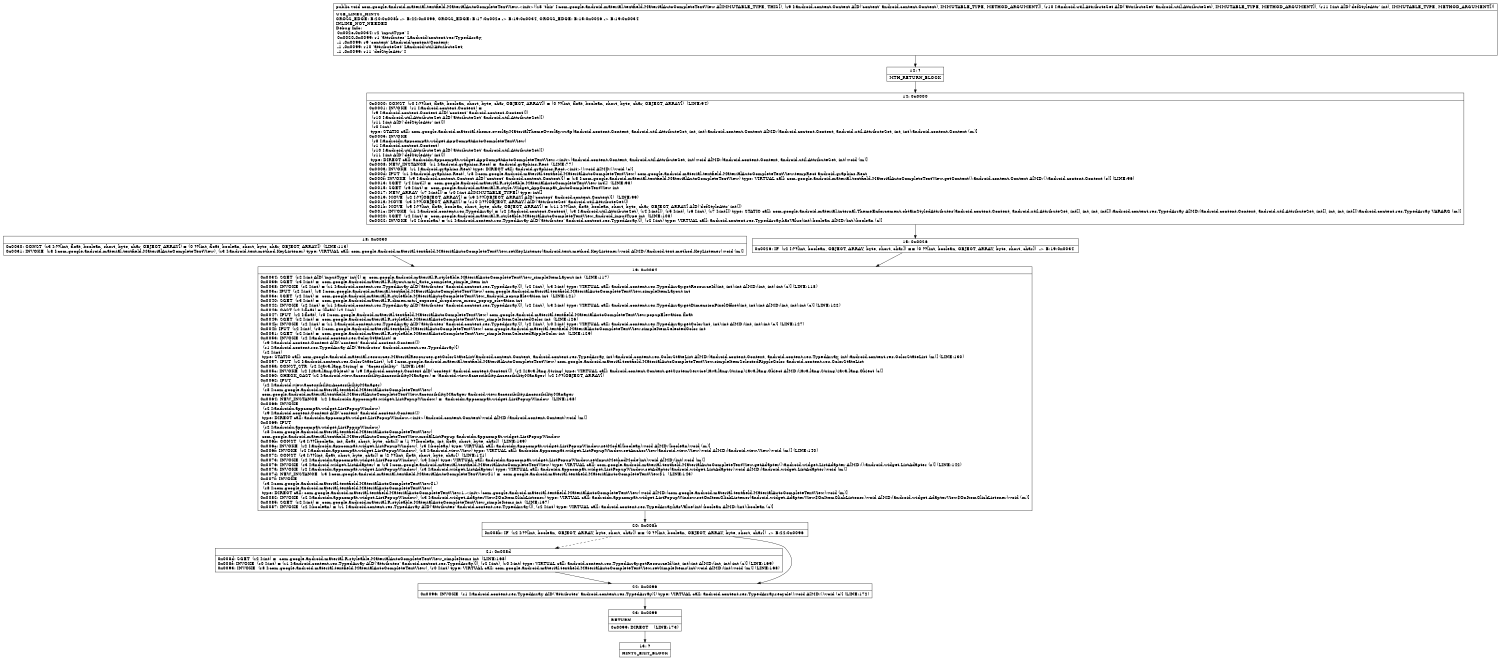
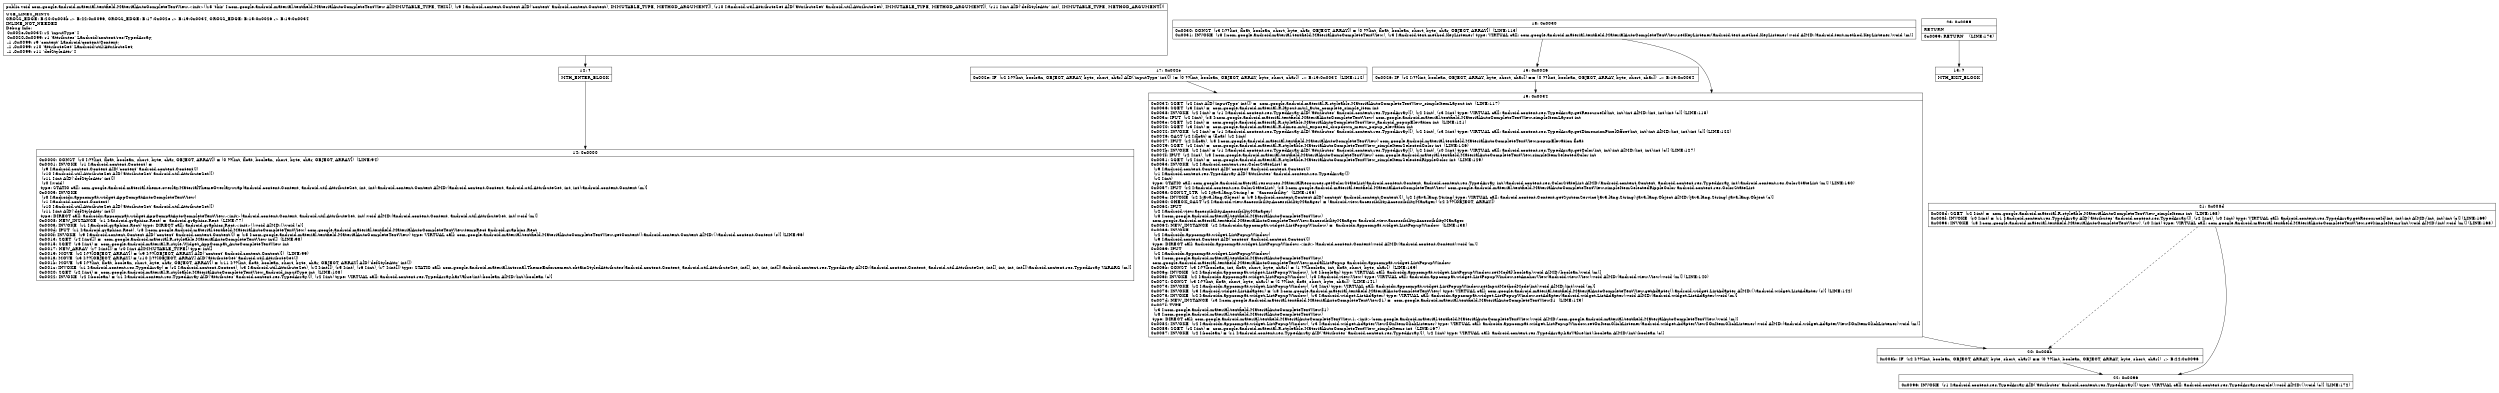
node "17: 0x002e": added
node "12: ?": text "MTH_RETURN_BLOCK" -> "MTH_ENTER_BLOCK"
node "14: 0x0000": text "(r0 I:int)" -> "(r0 I:void)"
edge "14: 0x0000" -> "15: 0x0026": now "18: 0x0030" -> "15: 0x0026"
node "19: 0x0034": text "0x007f: INVOKE" -> "0x007f: TYPE"
edge "20: 0x008b" -> "21: 0x008d": reversed
edge "22: 0x0096" -> "23: 0x0099": removed
node "23: 0x0099": text "0x0099: DIRECT    (LINE:173)" -> "0x0099: RETURN    (LINE:173)"
node "13: ?": text "HINTS_EXIT_BLOCK" -> "MTH_EXIT_BLOCK"
